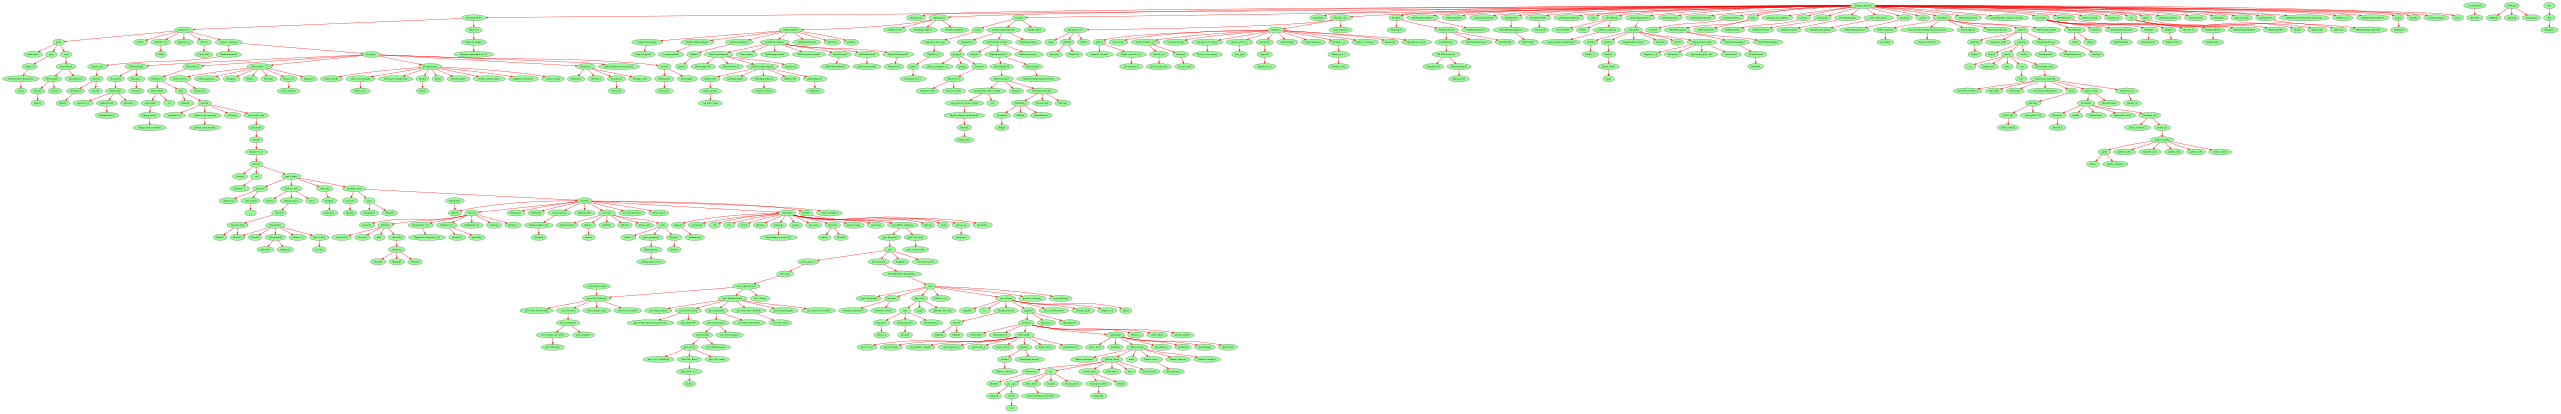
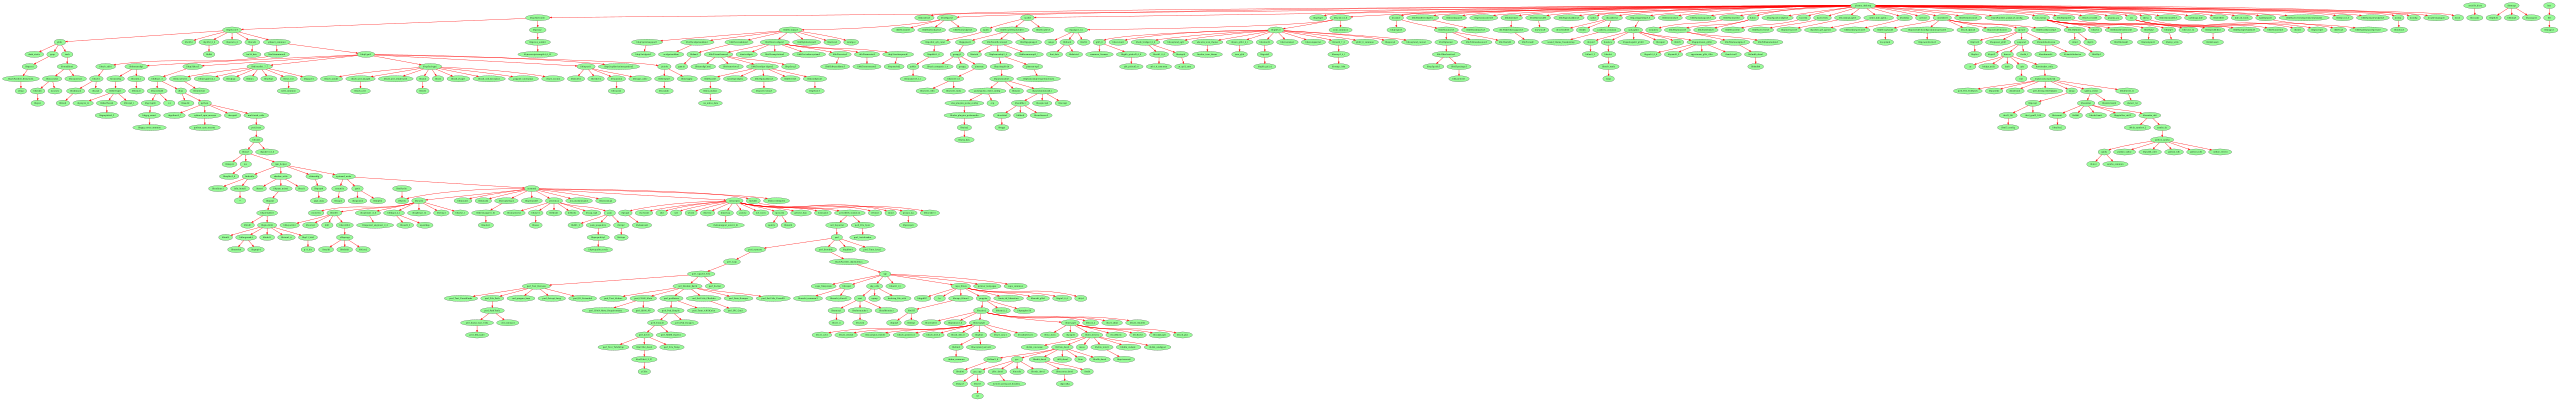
edge "libgudev1_0_0" -> "libnss3": now "libnm0" -> "libnss3"
edge "libprelude23" -> "libidn11": now "libprelude23" -> "libgnutls30"
edge "perl_Getopt_Long" -> "perl_Test_Harness": reversed
